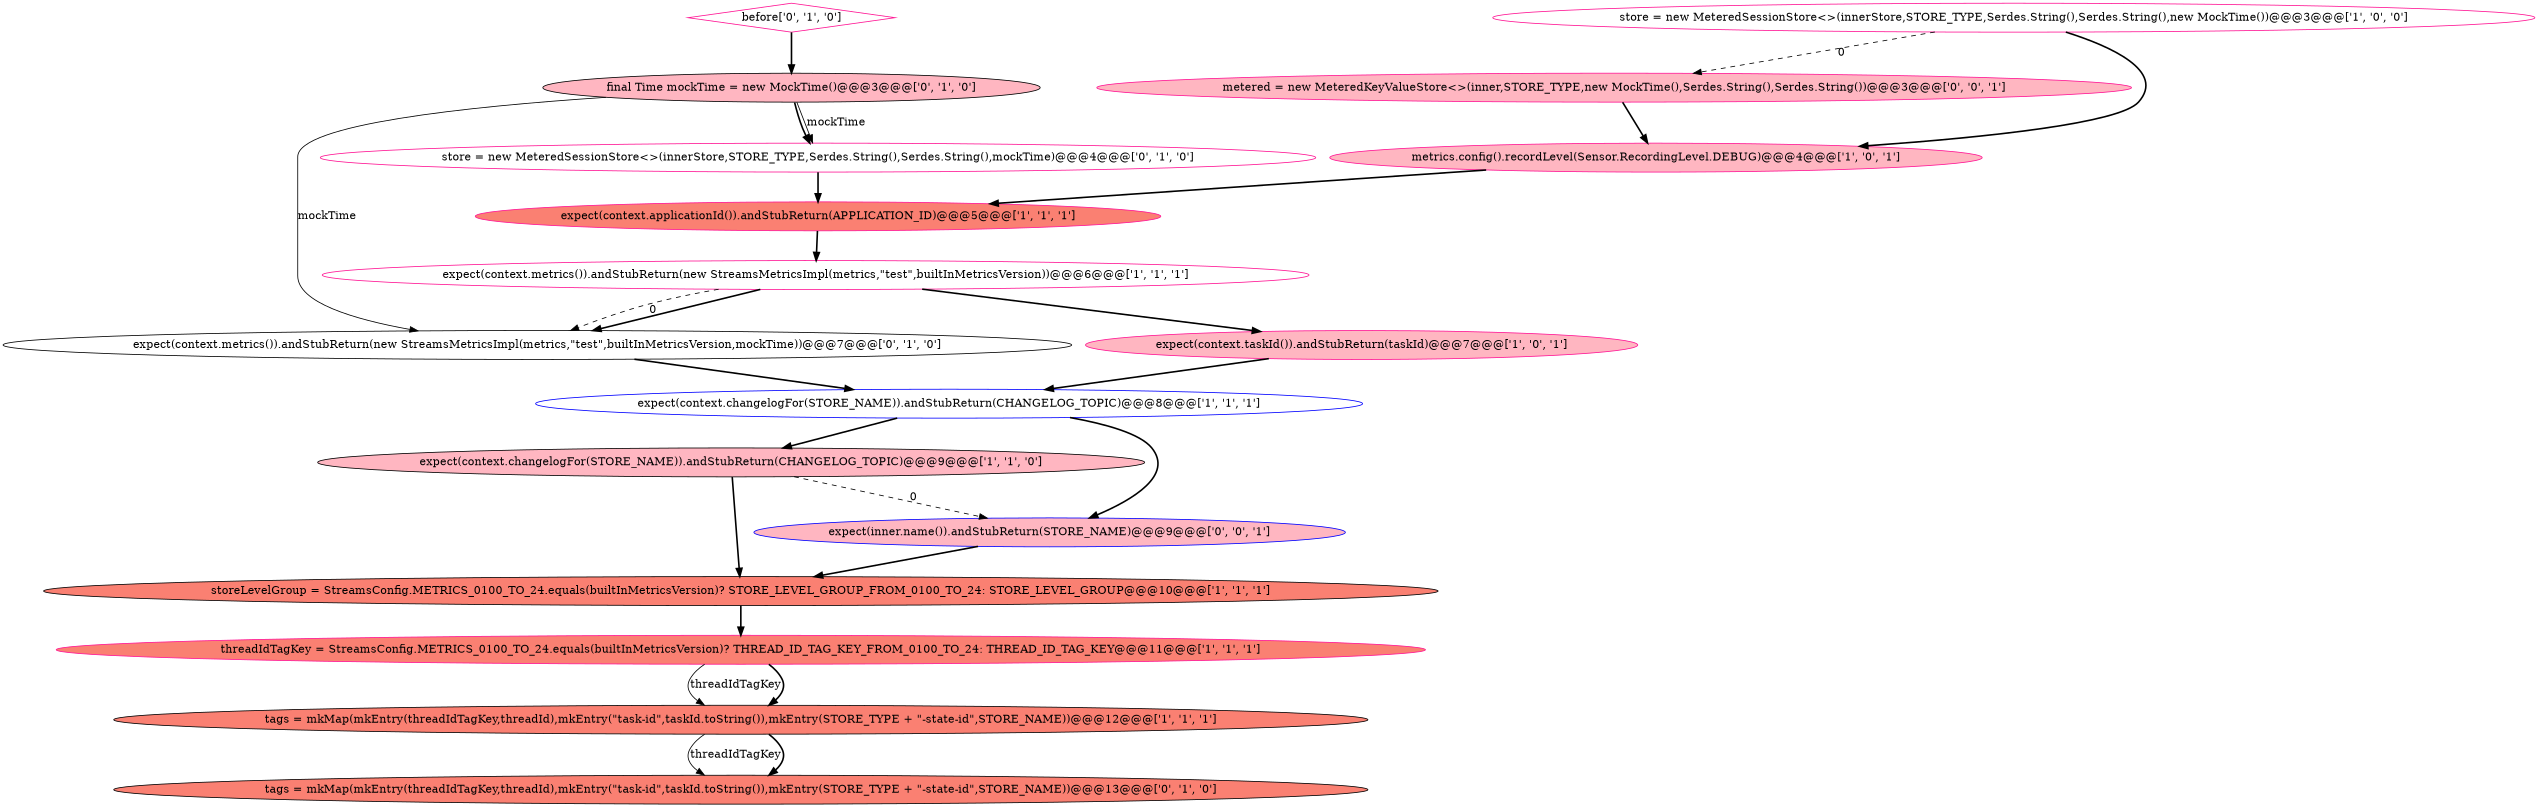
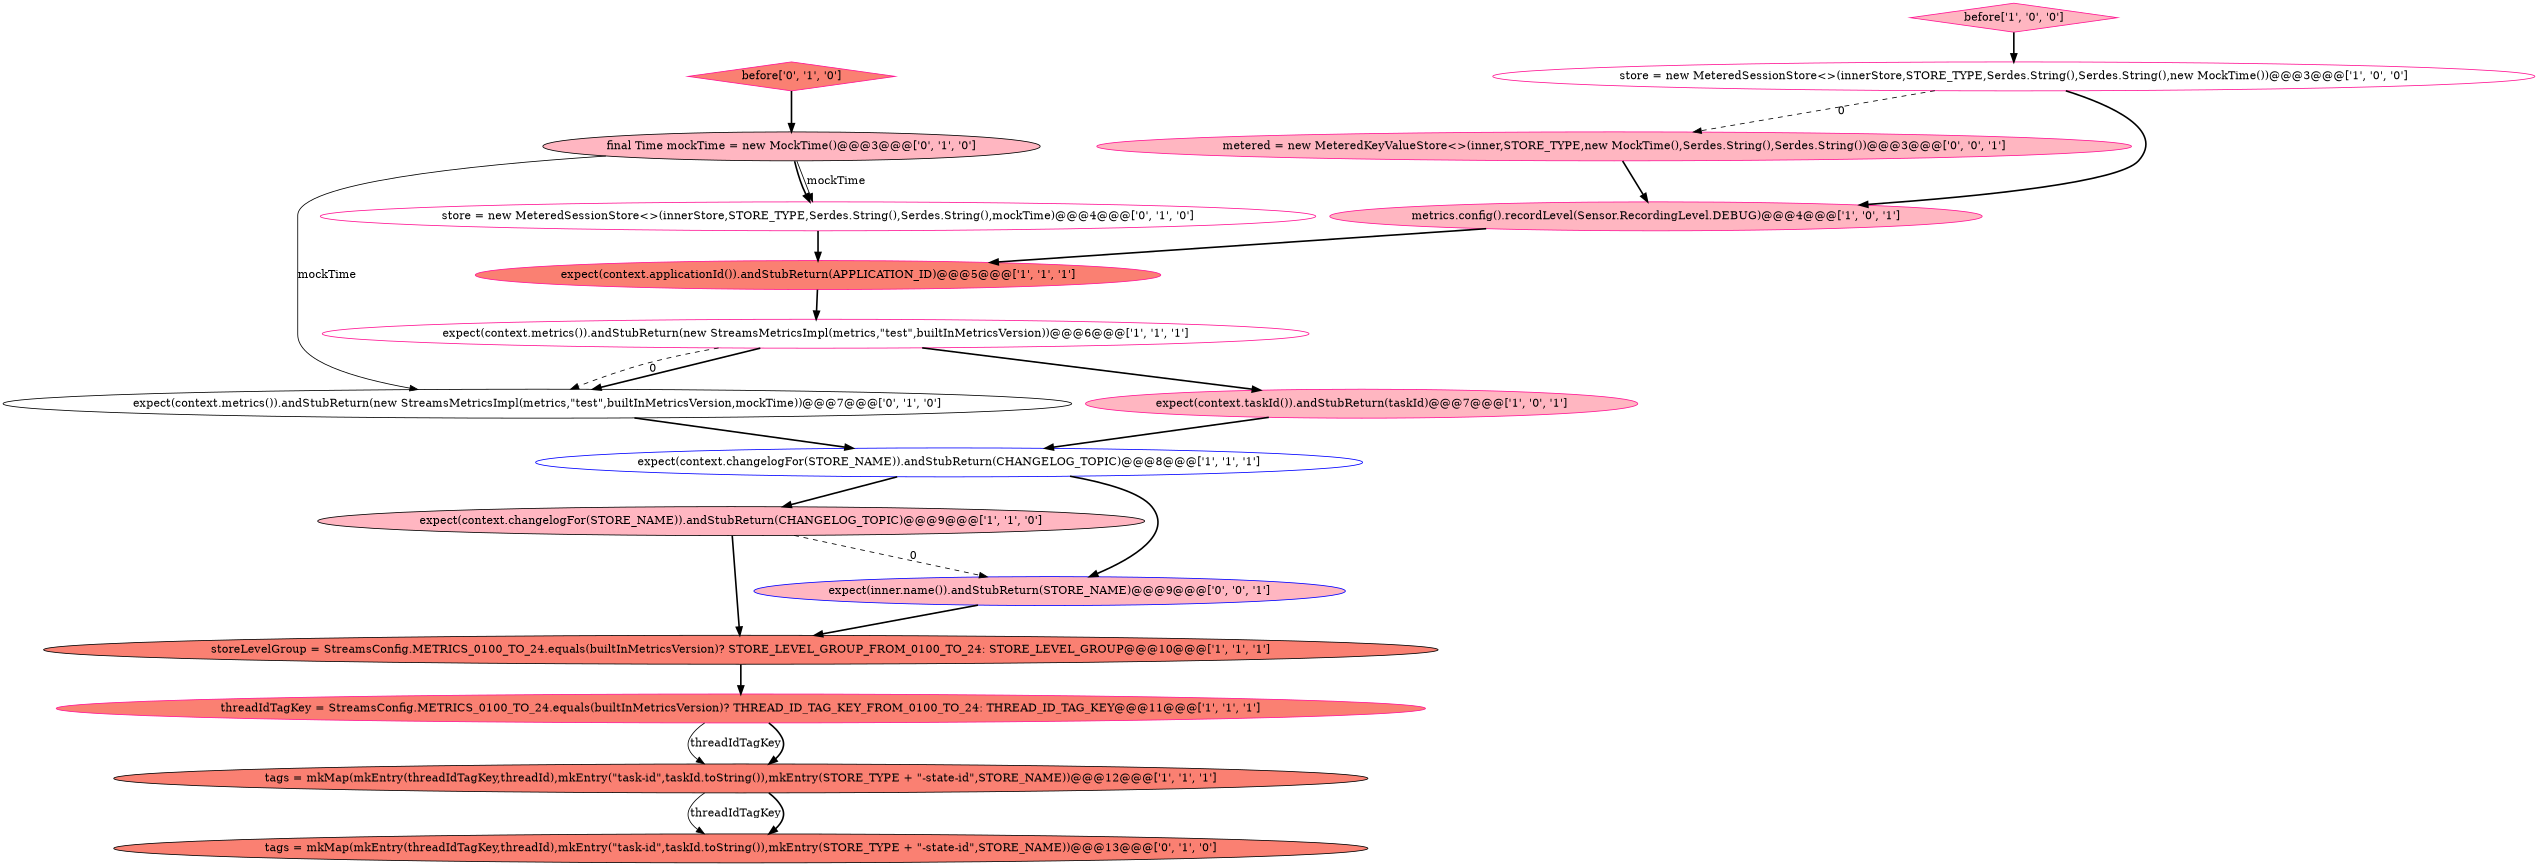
node "before['0', '1', '0']": fillcolor white -> salmon
node "before['1', '0', '0']": added
